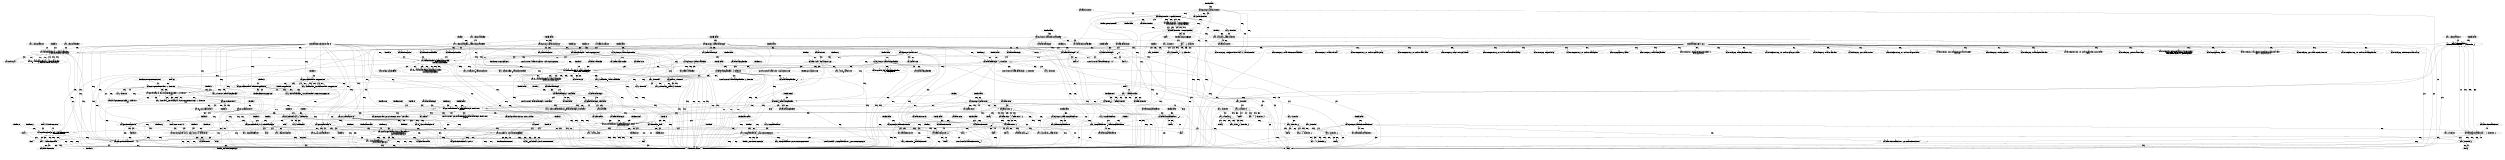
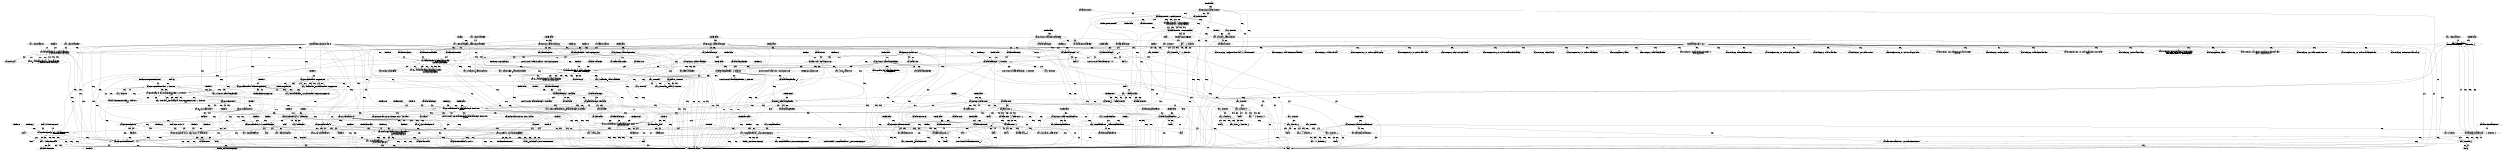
node "(Call,header.version == 2)": label "(Call,header.version == 2)" -> "(Call,header.value == 2)"
